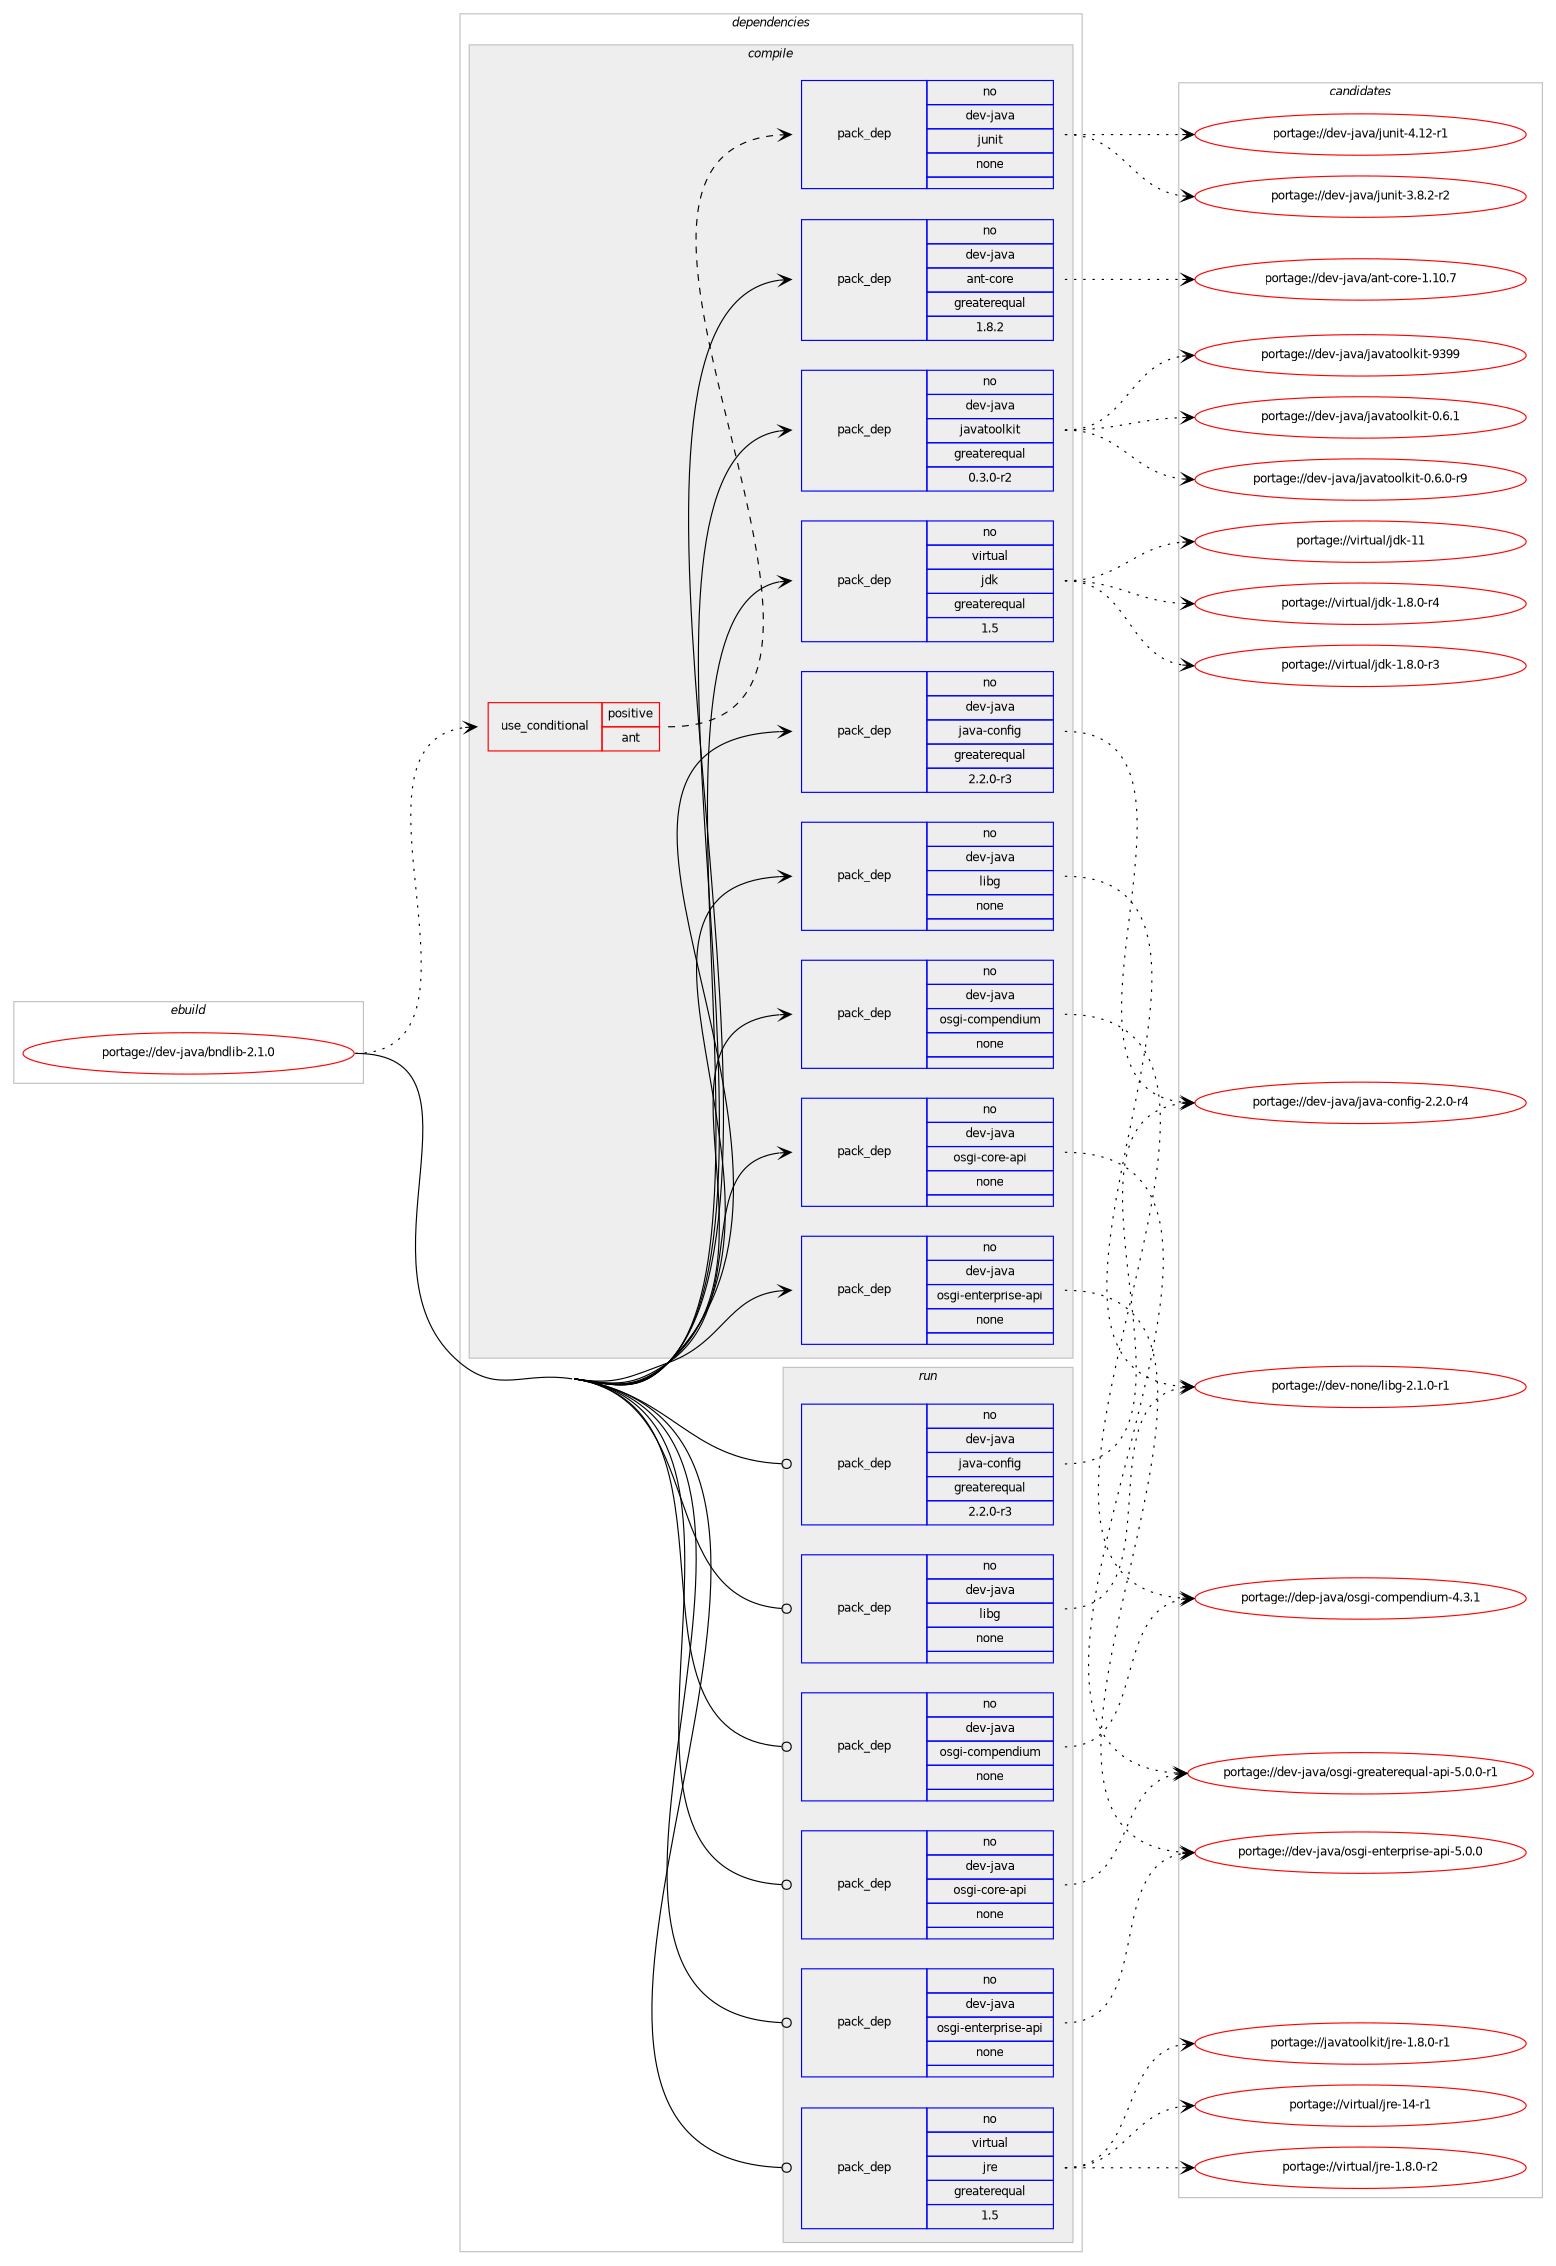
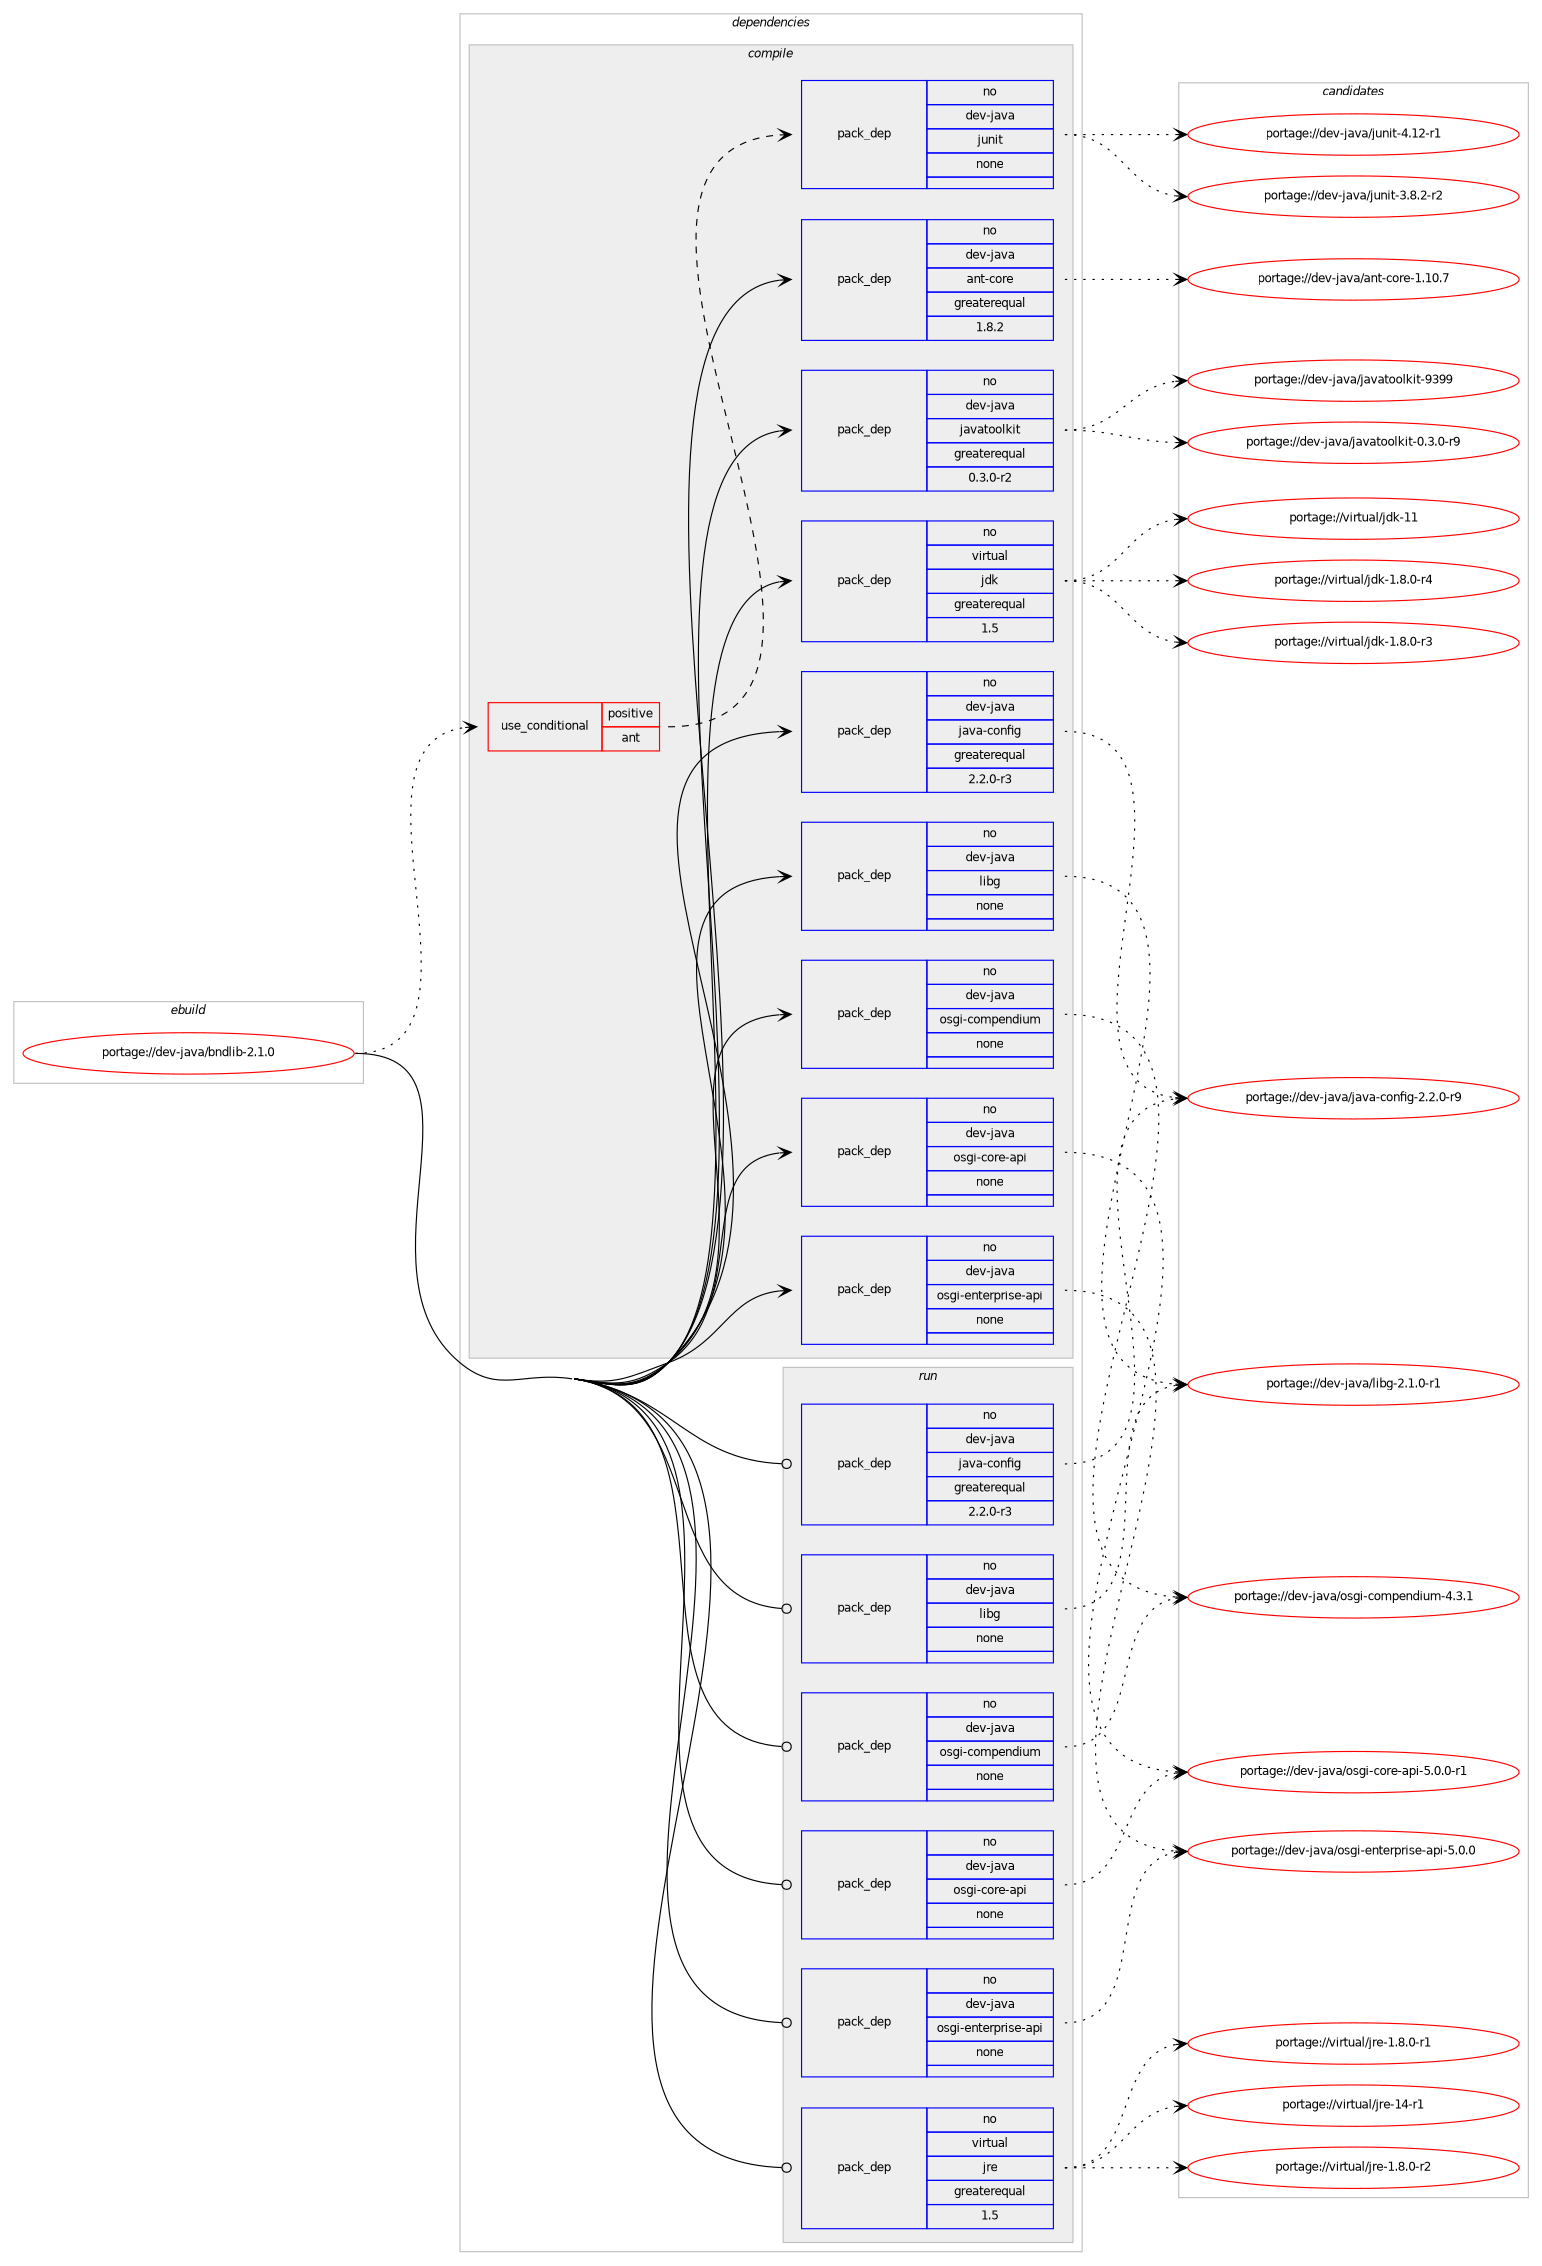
node "portage://dev-java/javatoolkit-0.6.1": removed
node "portage://dev-java/javatoolkit-0.6.0-r9": label "portage://dev-java/javatoolkit-0.6.0-r9" -> "portage://dev-java/javatoolkit-0.3.0-r9"
node "portage://dev-java/java-config-2.2.0-r4": label "portage://dev-java/java-config-2.2.0-r4" -> "portage://dev-java/java-config-2.2.0-r9"
node "portage://dev-none/libg-2.1.0-r1": label "portage://dev-none/libg-2.1.0-r1" -> "portage://dev-java/libg-2.1.0-r1"
node "portage://dep-java/osgi-compendium-4.3.1": label "portage://dep-java/osgi-compendium-4.3.1" -> "portage://dev-java/osgi-compendium-4.3.1"
node "portage://dev-java/osgi-greaterequal-api-5.0.0-r1": label "portage://dev-java/osgi-greaterequal-api-5.0.0-r1" -> "portage://dev-java/osgi-core-api-5.0.0-r1"
node "portage://javatoolkit/jre-1.8.0-r1": label "portage://javatoolkit/jre-1.8.0-r1" -> "portage://virtual/jre-1.8.0-r1"
